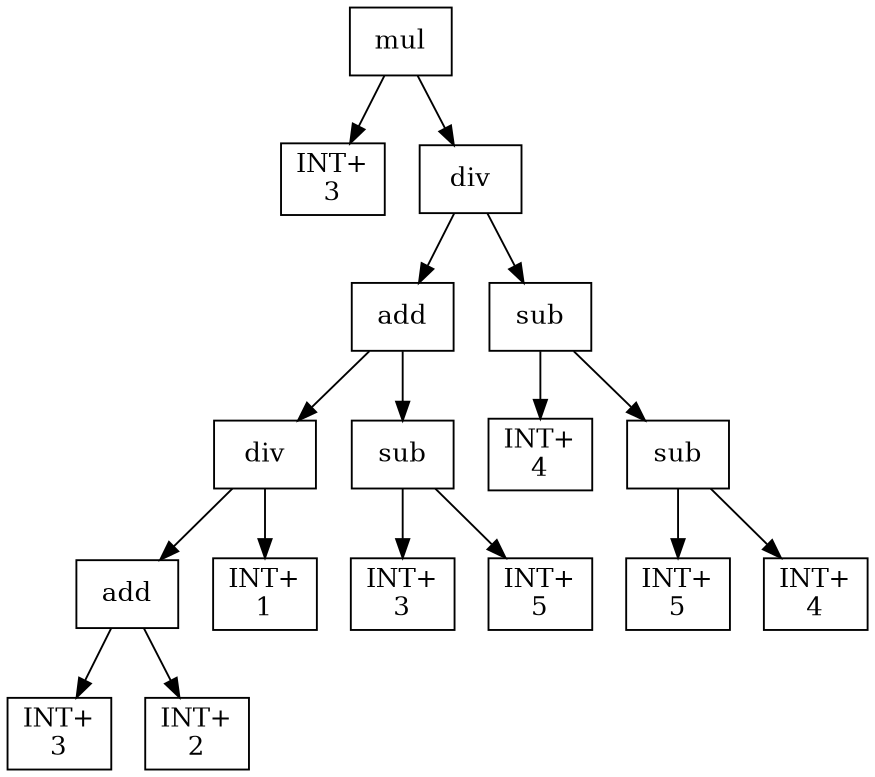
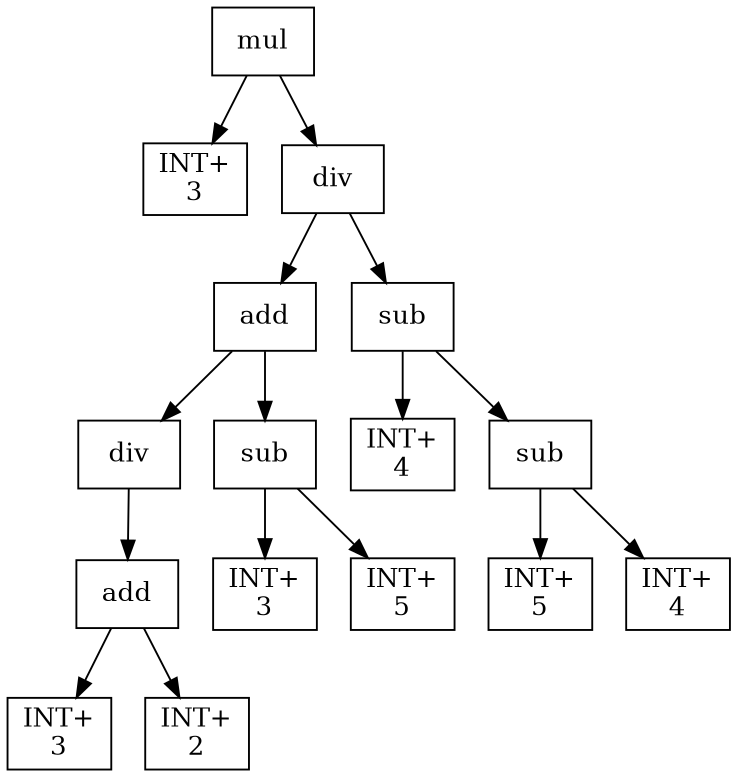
node "INT+ 1": removed
